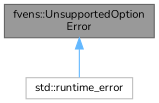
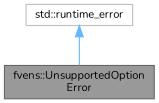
edge "std::runtime_error" -> "fvens::UnsupportedOption Error": reversed
